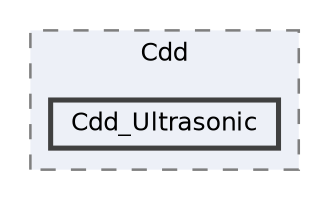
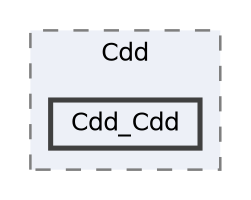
node "Cdd_Ultrasonic": label "Cdd_Ultrasonic" -> "Cdd_Cdd"
